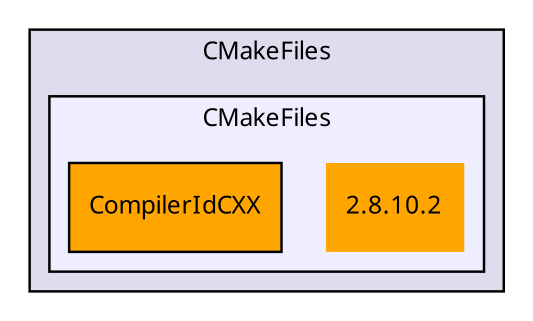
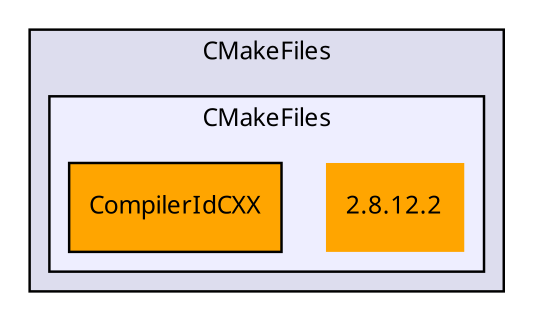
node "2.8.10.2": label "2.8.10.2" -> "2.8.12.2"
